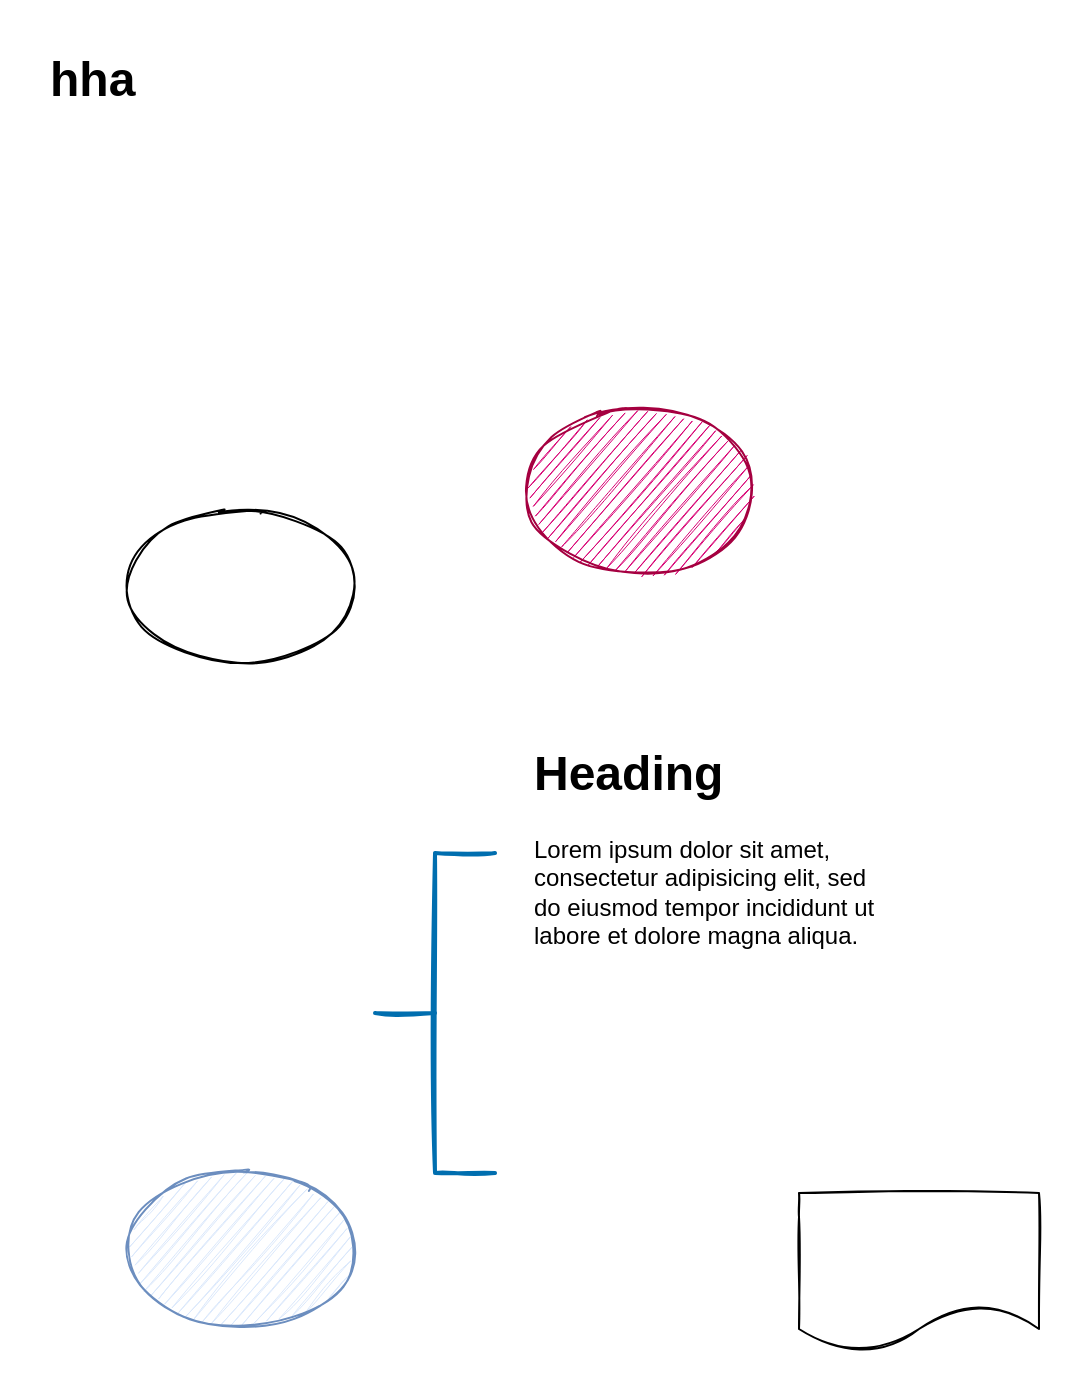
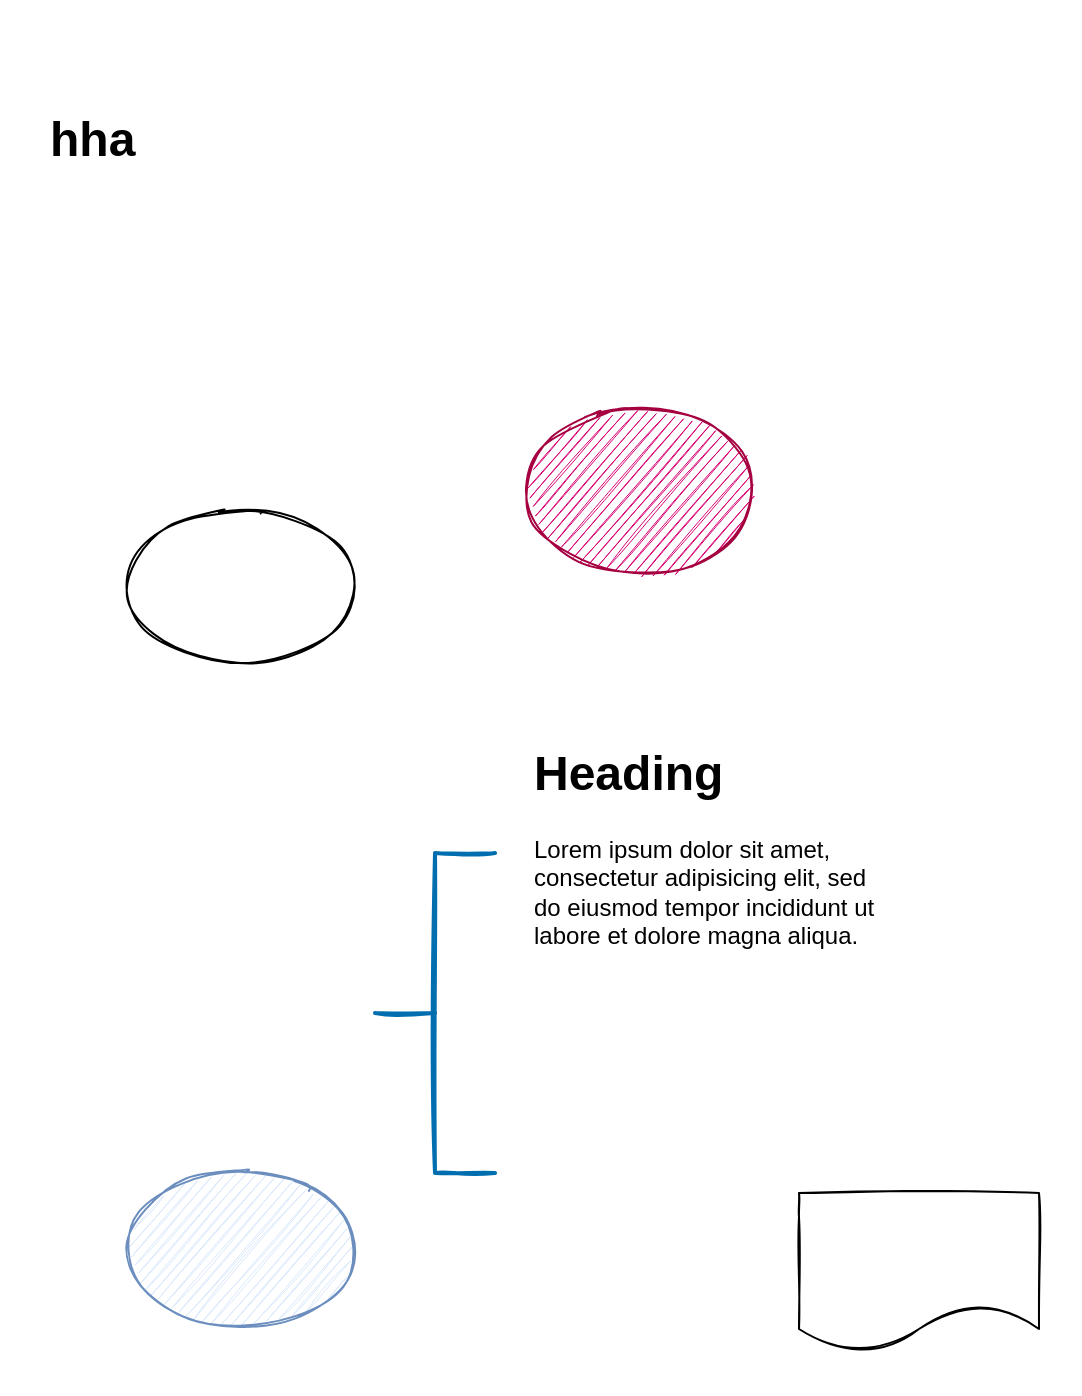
node "hha": moved (231, 161) -> (231, 221)
